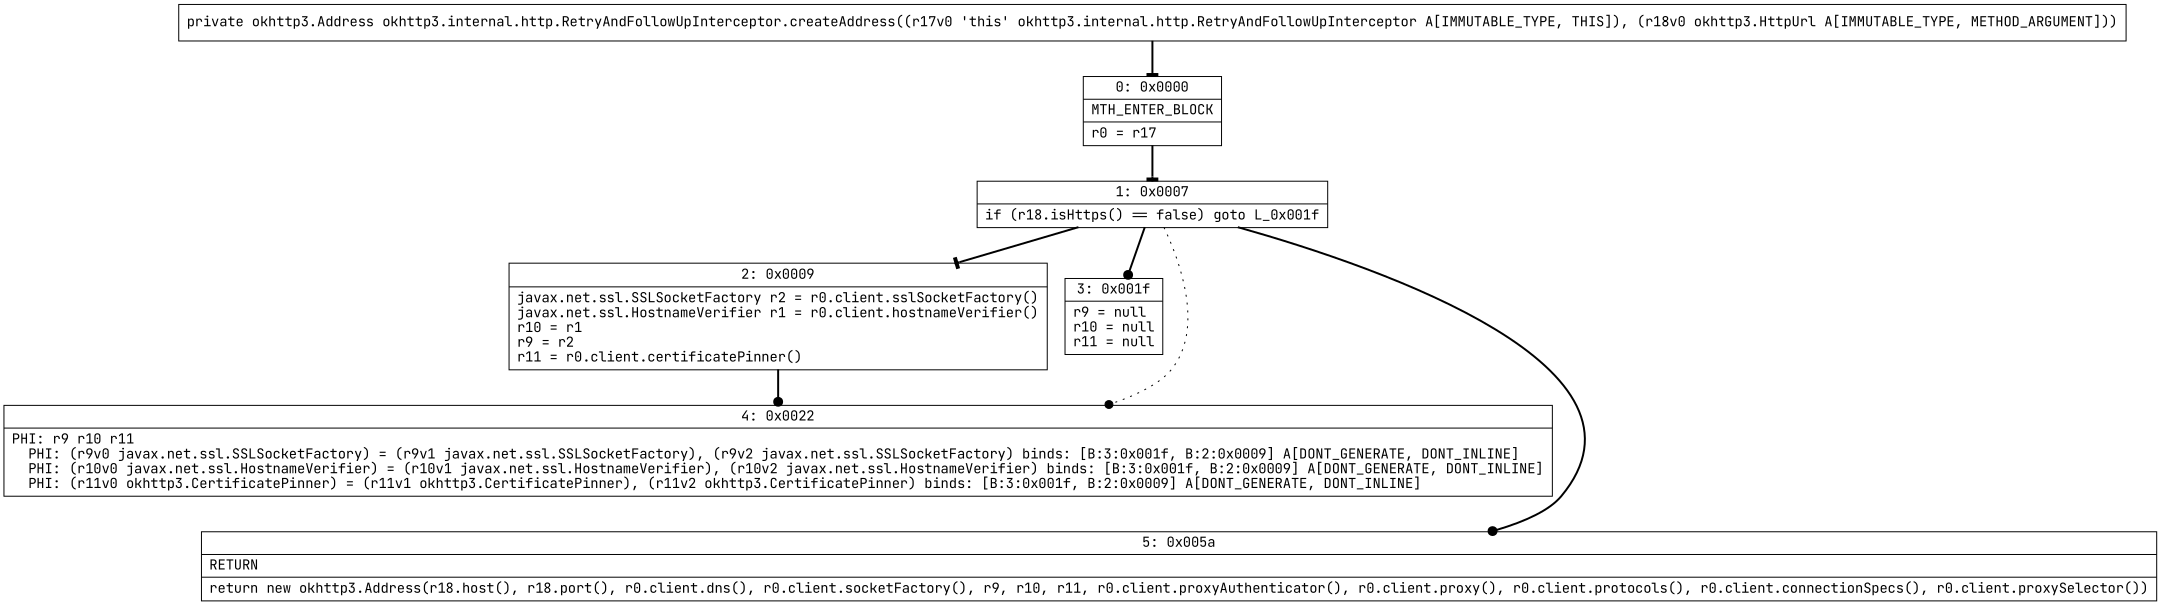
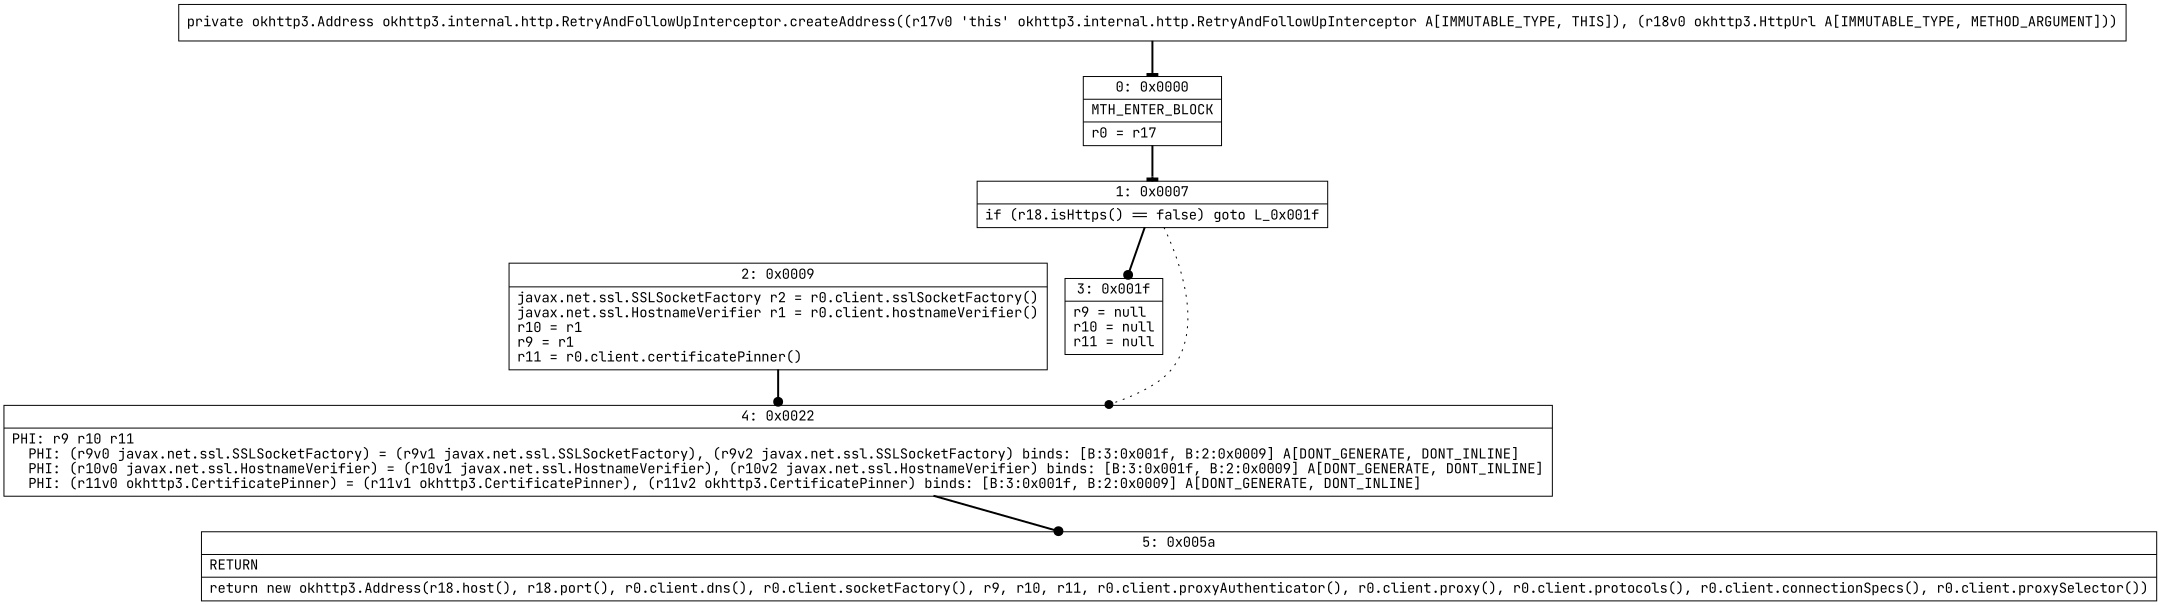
edge "1: 0x0007" -> "2: 0x0009": removed
edge "1: 0x0007" -> "5: 0x005a": now "4: 0x0022" -> "5: 0x005a"
node "2: 0x0009": text "r9 = r2" -> "r9 = r1"
